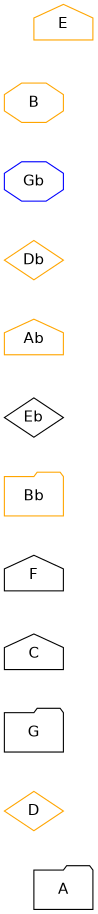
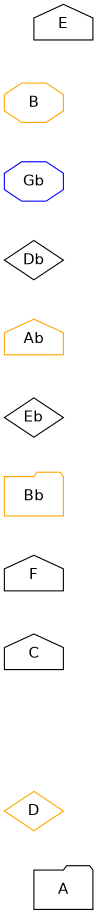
node "E": color orange -> black
node "Db": color orange -> black
node "G": removed
